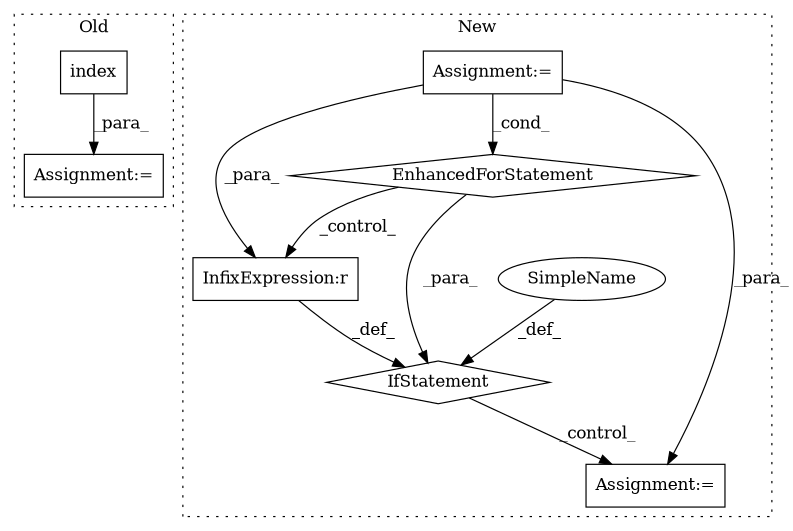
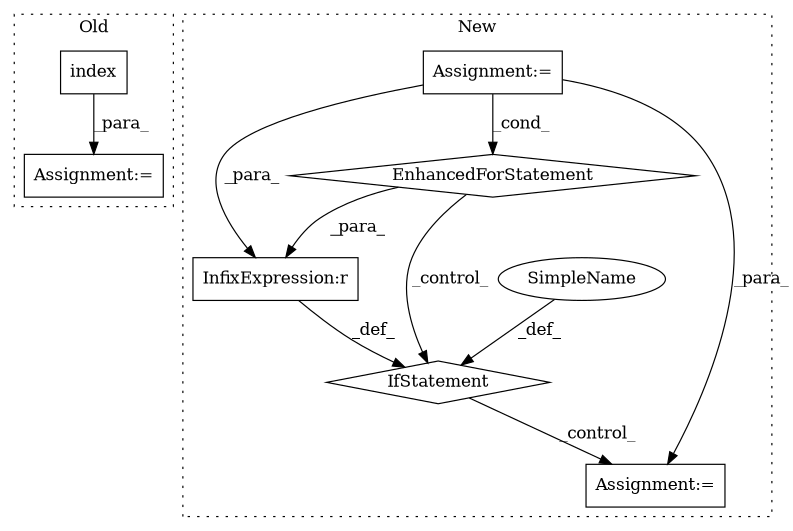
edge "EnhancedForStatement" -> "InfixExpression:r": label "_control_" -> "_para_"
edge "EnhancedForStatement" -> "IfStatement": label "_para_" -> "_control_"
